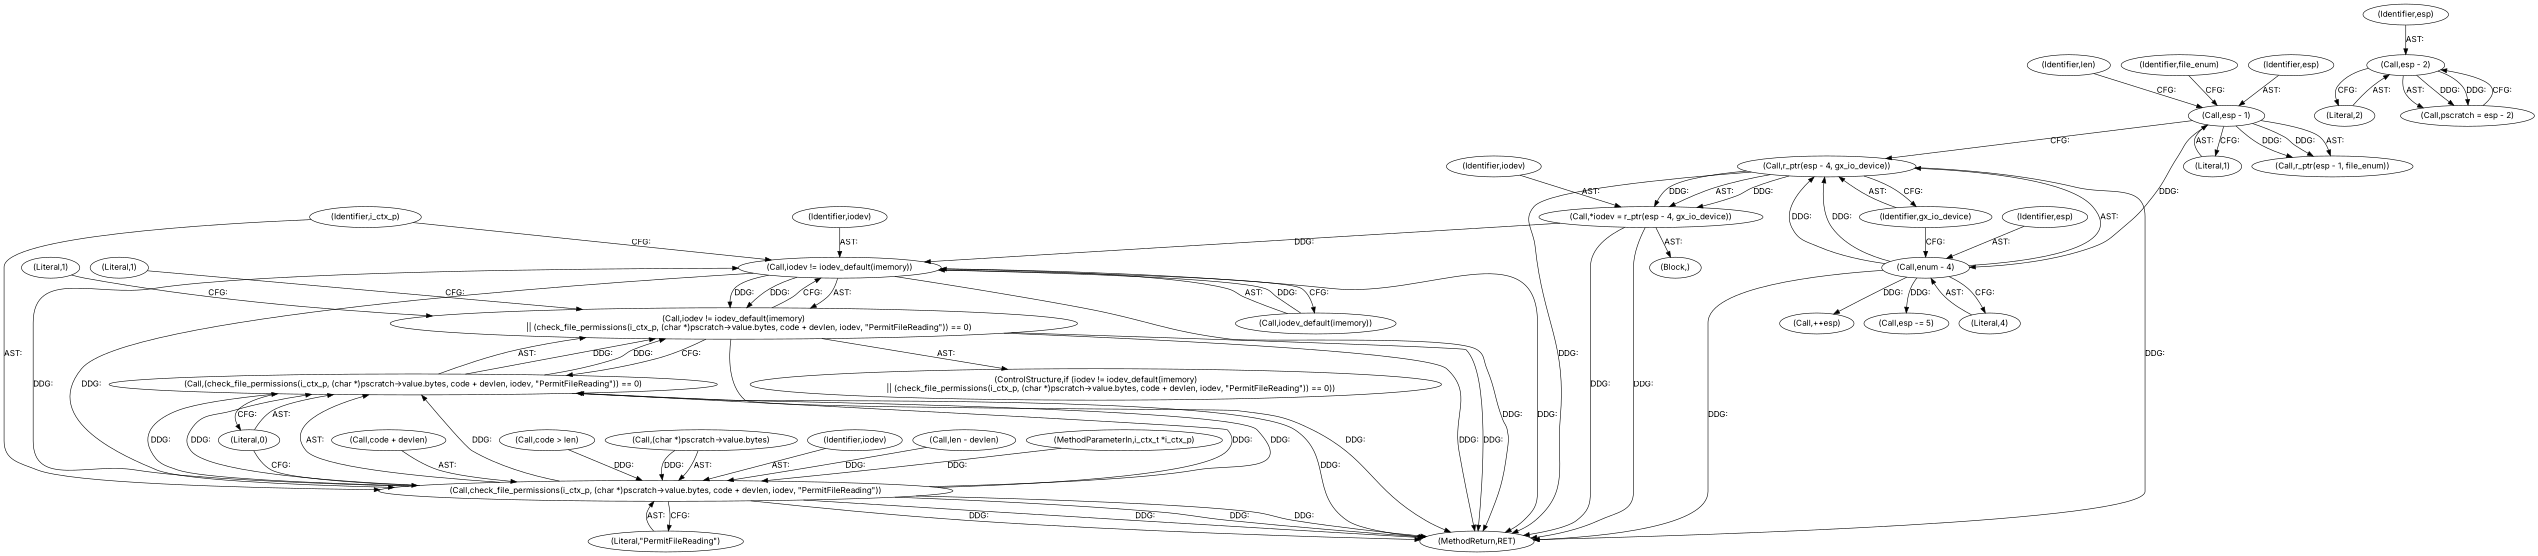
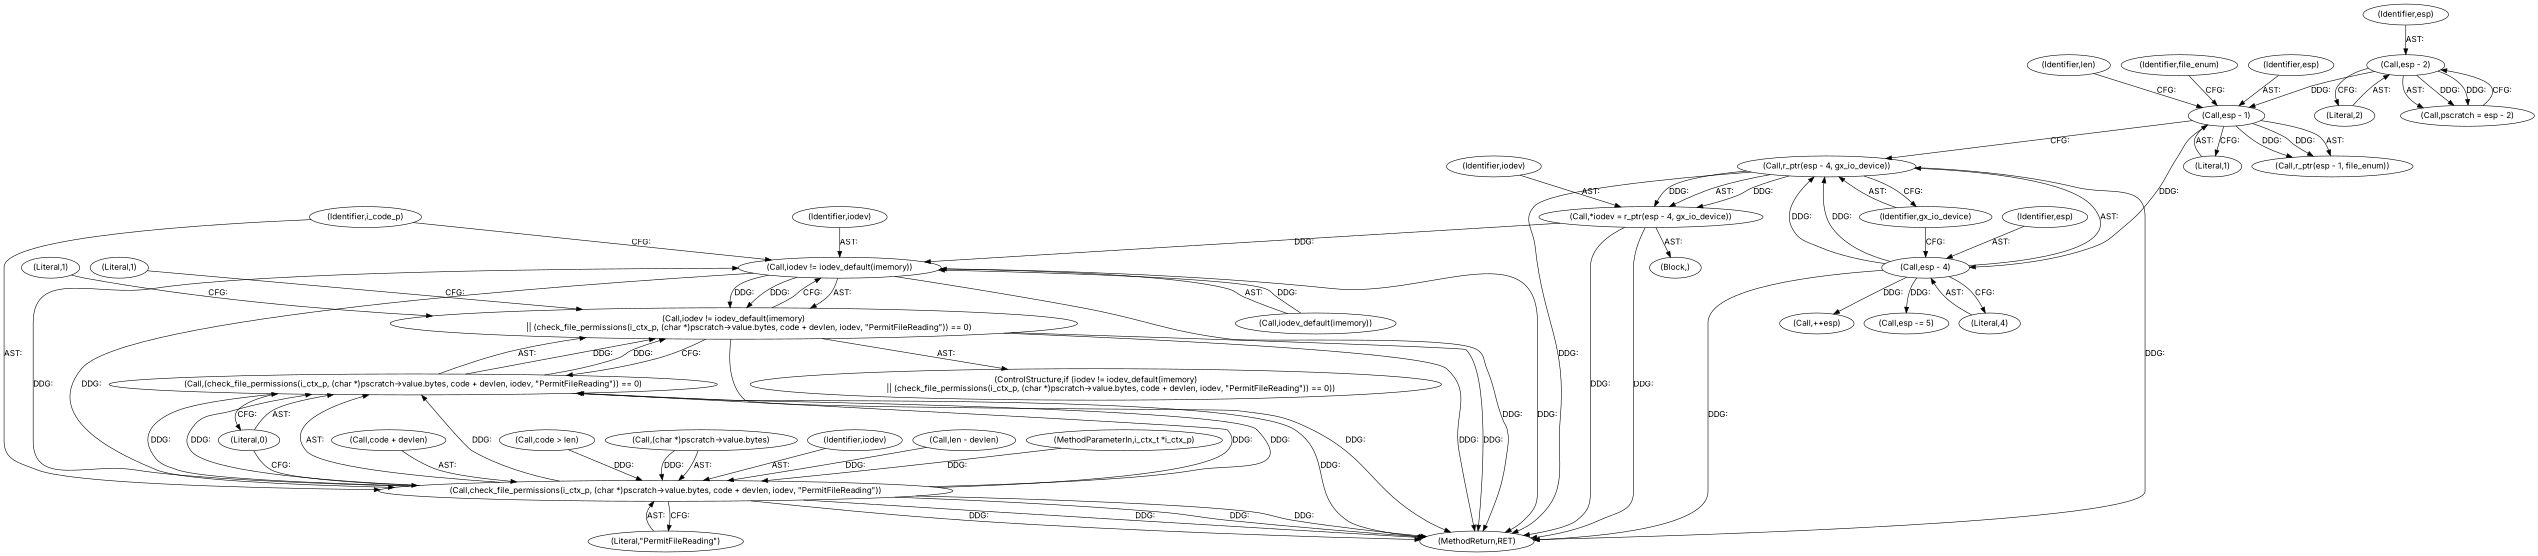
edge "(Call,esp - 2)" -> "(Call,esp - 1)": added, label "DDG:"
node "(Identifier,i_ctx_p)": label "(Identifier,i_ctx_p)" -> "(Identifier,i_code_p)"
node "(Call,enum - 4)": label "(Call,enum - 4)" -> "(Call,esp - 4)"
edge "(Call,iodev != iodev_default(imemory))" -> "(Call,iodev_default(imemory))": removed, label "CFG:"
